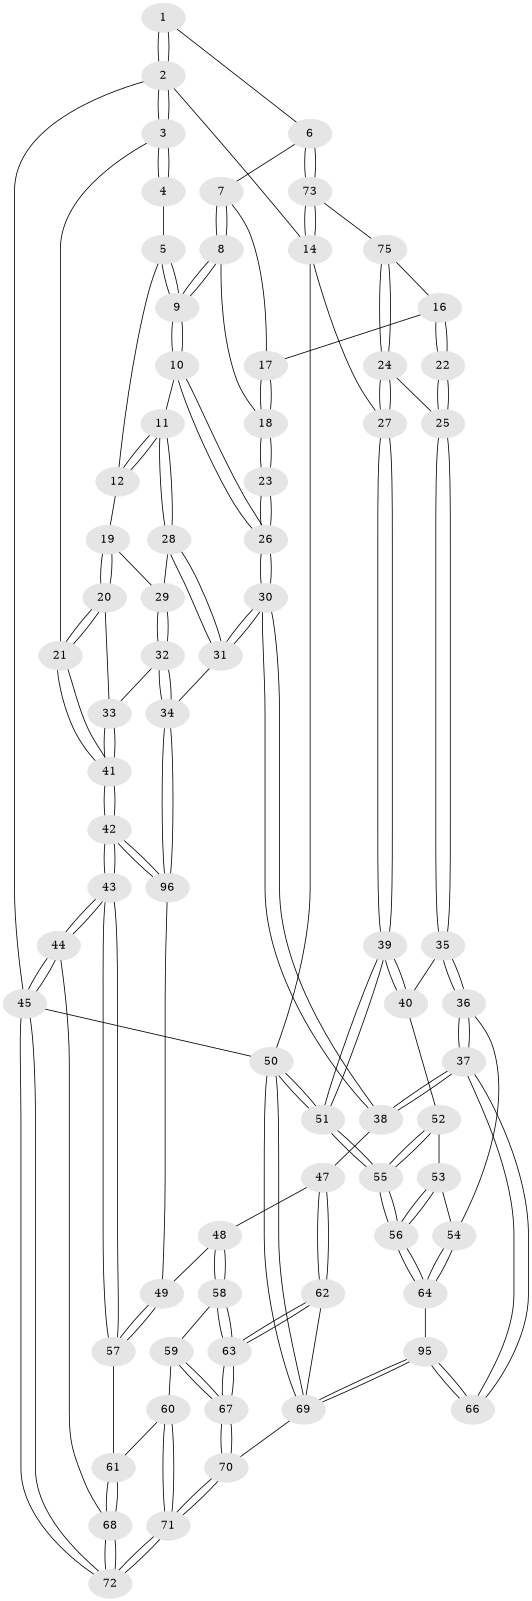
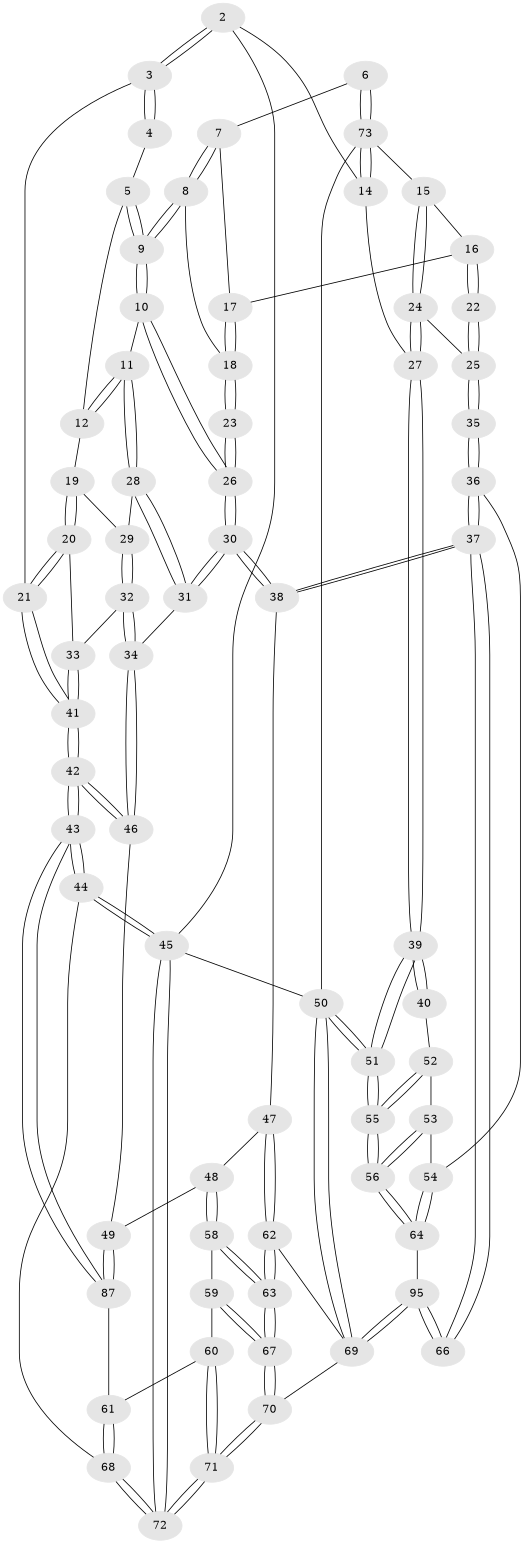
node "1": removed
node "75": label "75" -> "15"
edge "14" -- "50": now "73" -- "50"
node "96": label "96" -> "46"
edge "35" -- "40": removed
node "57": label "57" -> "87"
